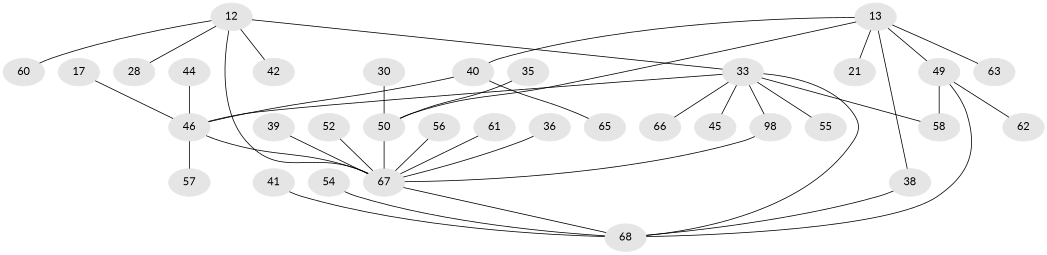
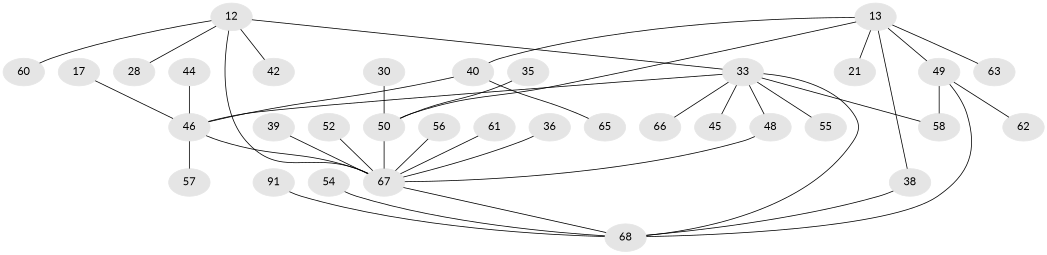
node "98": label "98" -> "48"
node "41": label "41" -> "91"
